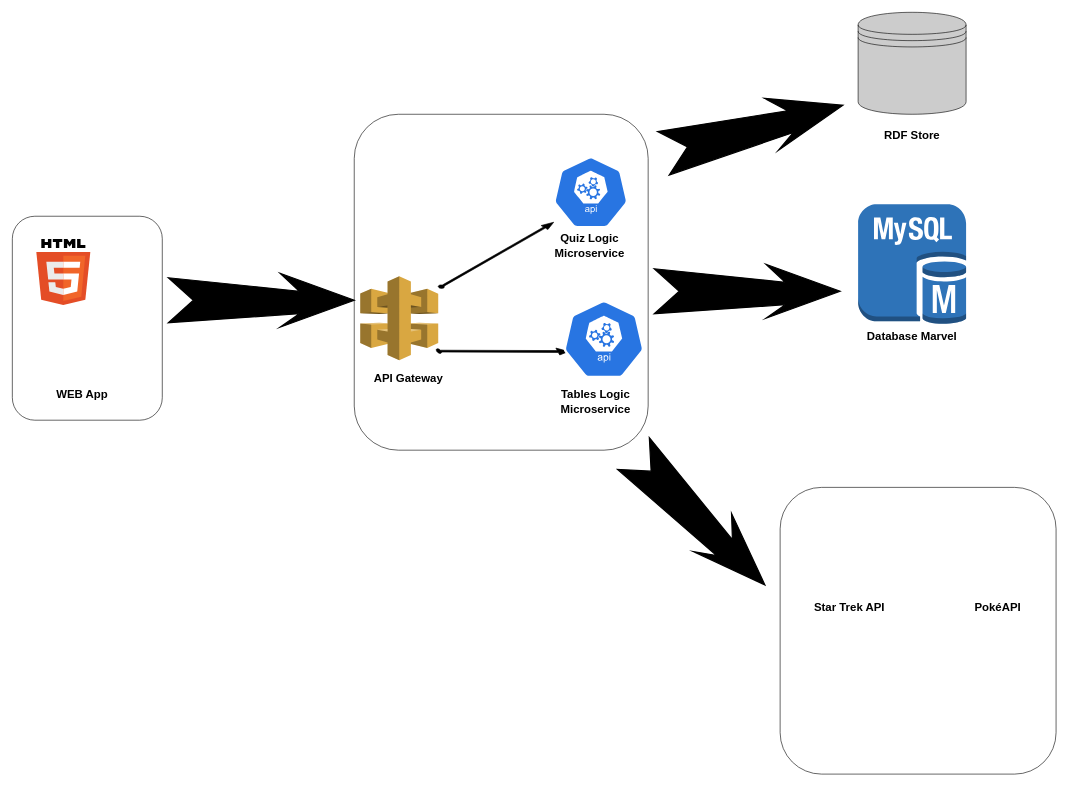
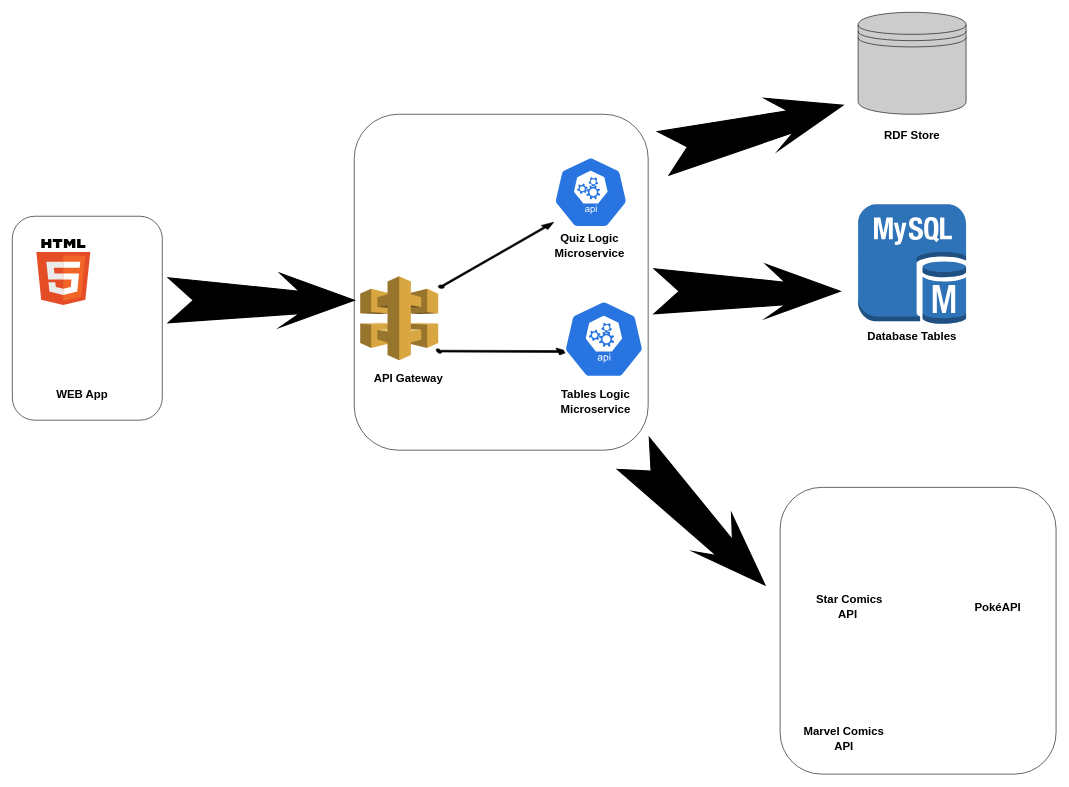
node "Database Marvel": label "Database Marvel" -> "Database Tables"
node "Star Trek API": label "Star Trek API" -> "Star Comics API"
node "Marvel Comics API": added
